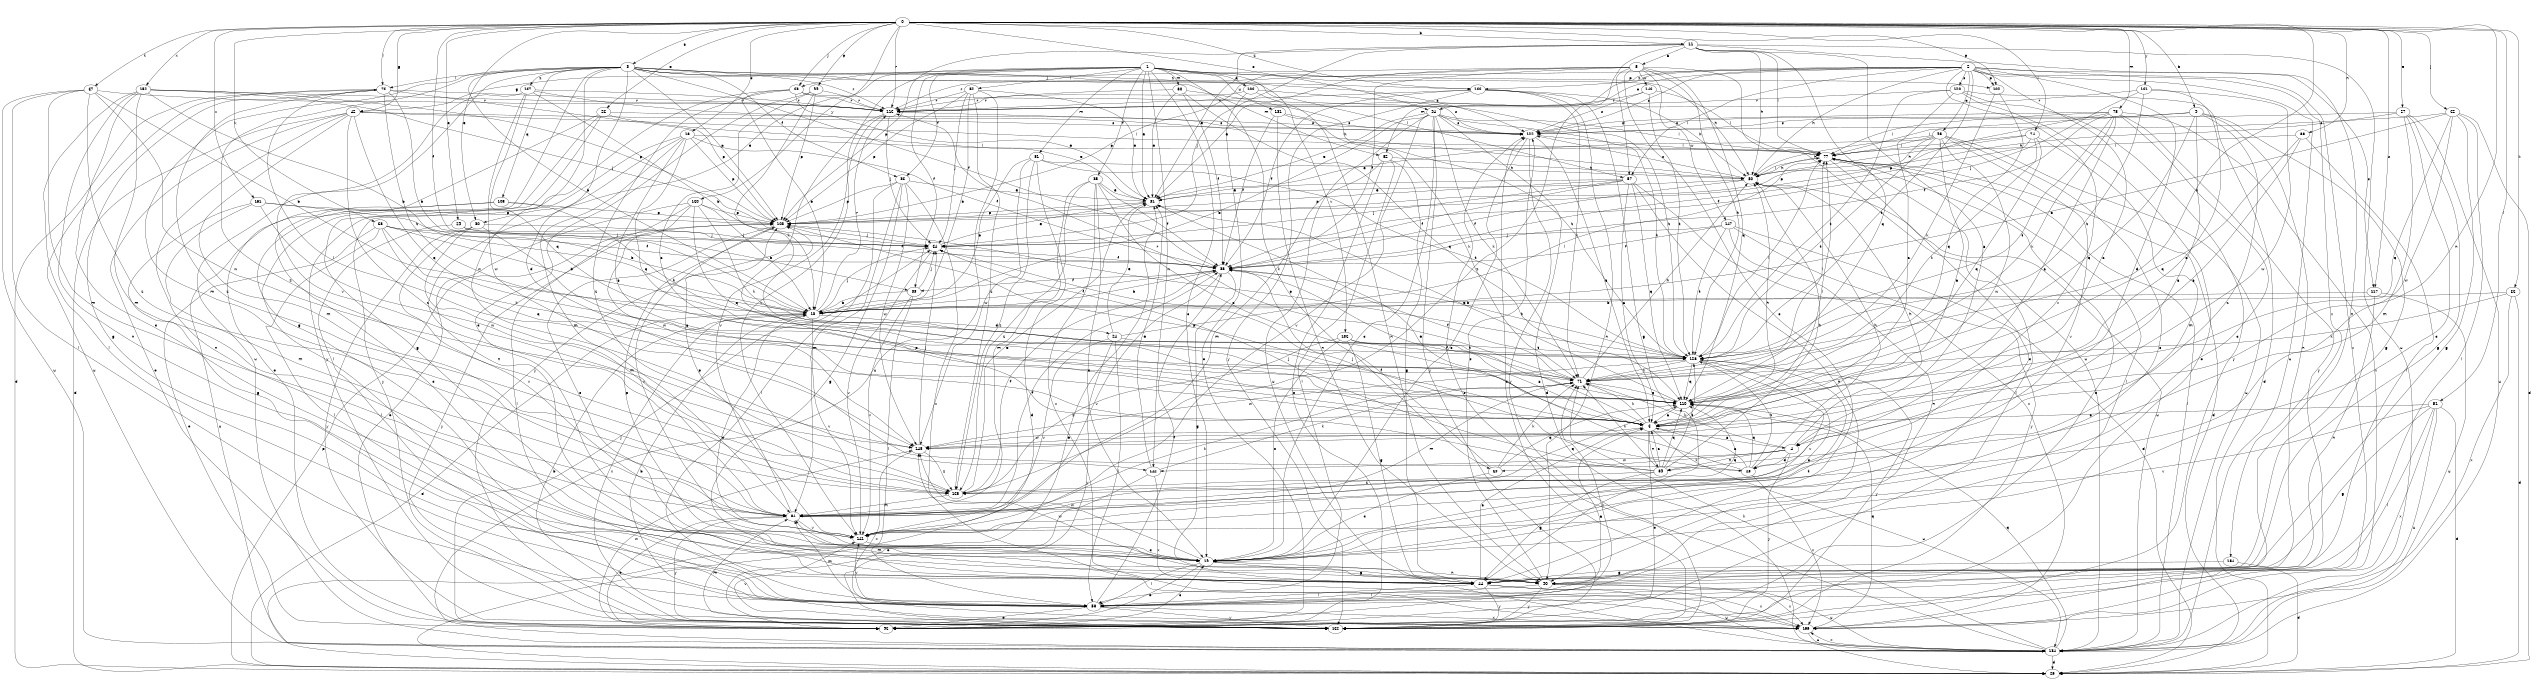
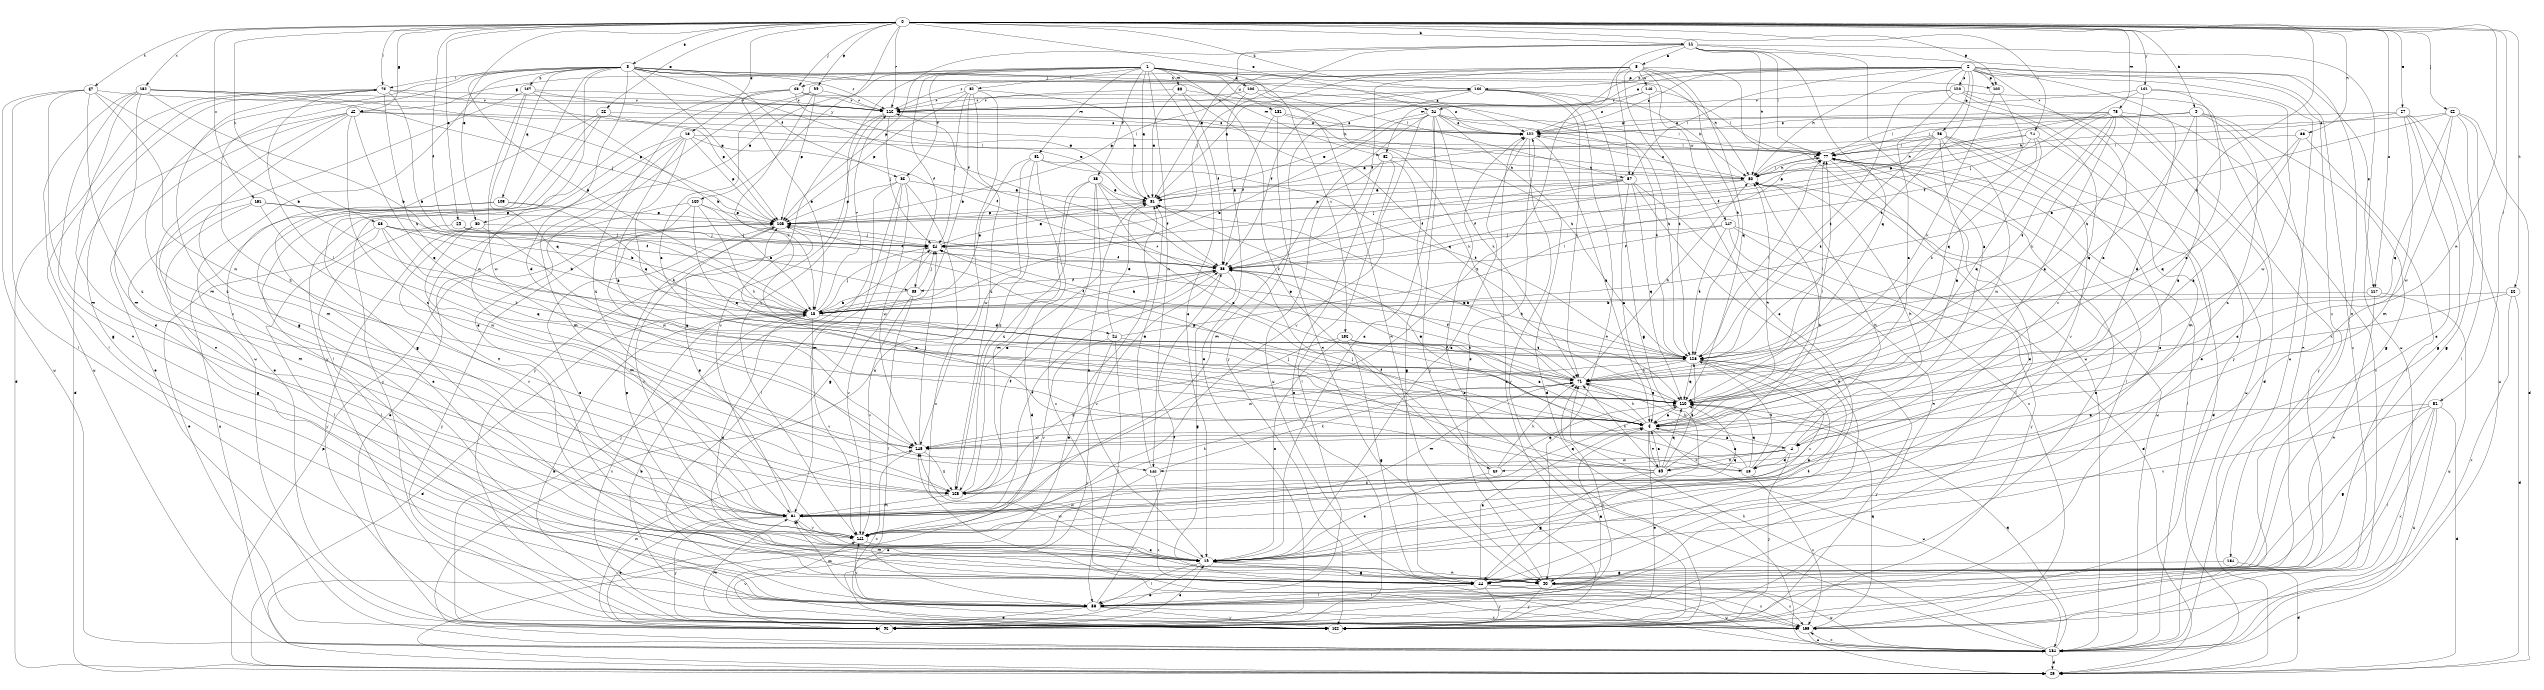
edge "167" -> "168": now "167" -> "141"
edge "160" -> "58": removed, label "i"
